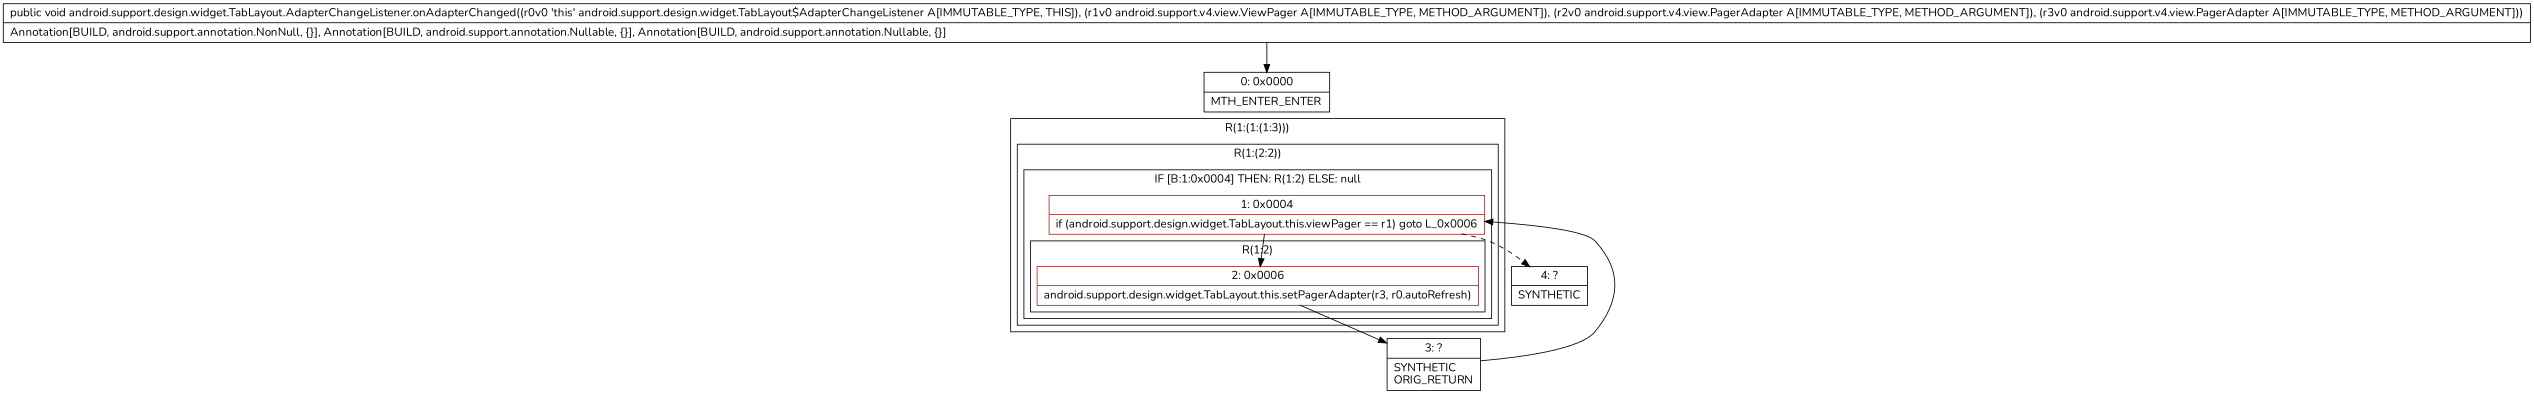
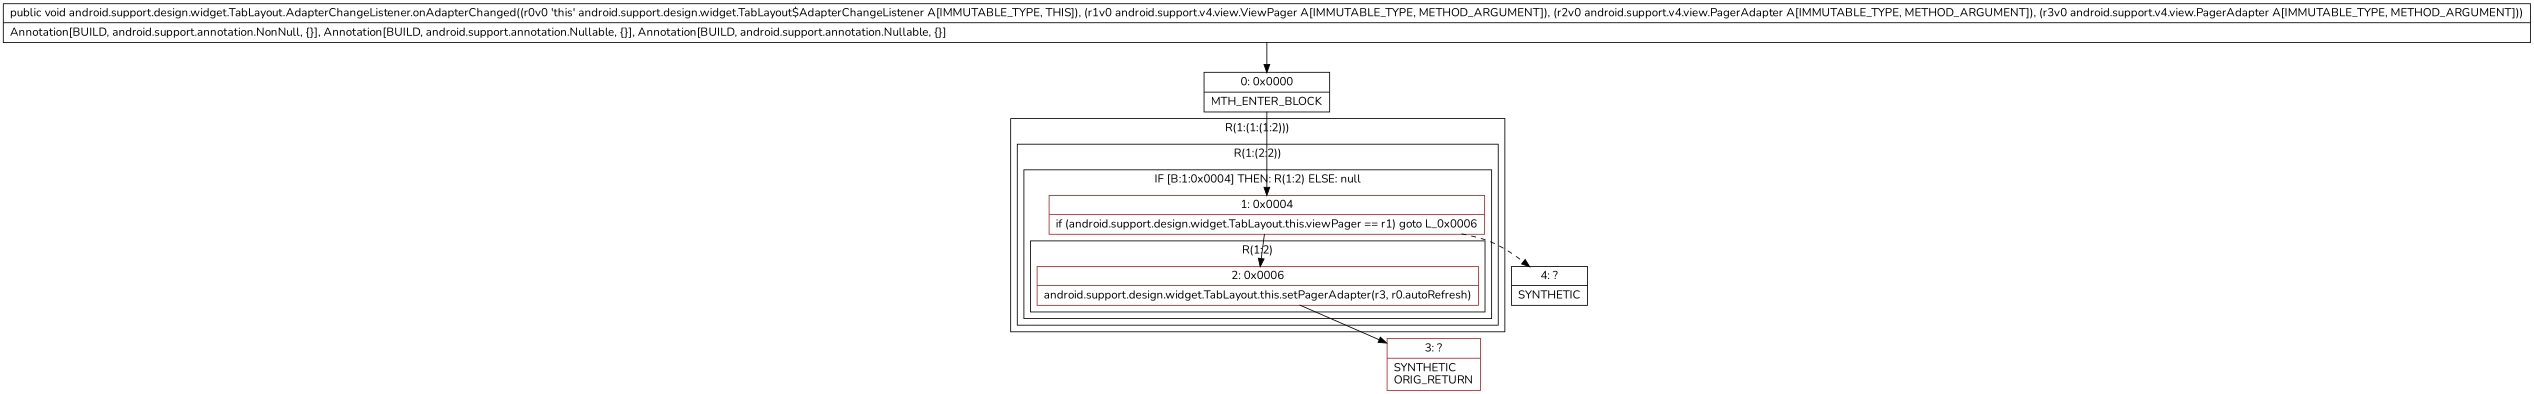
node "0: 0x0000": text "MTH_ENTER_ENTER" -> "MTH_ENTER_BLOCK"
cluster "R(1:(1:(1:3)))": label "R(1:(1:(1:3)))" -> "R(1:(1:(1:2)))"
edge "3: ?" -> "1: 0x0004": now "0: 0x0000" -> "1: 0x0004"
node "3: ?": color black -> brown
